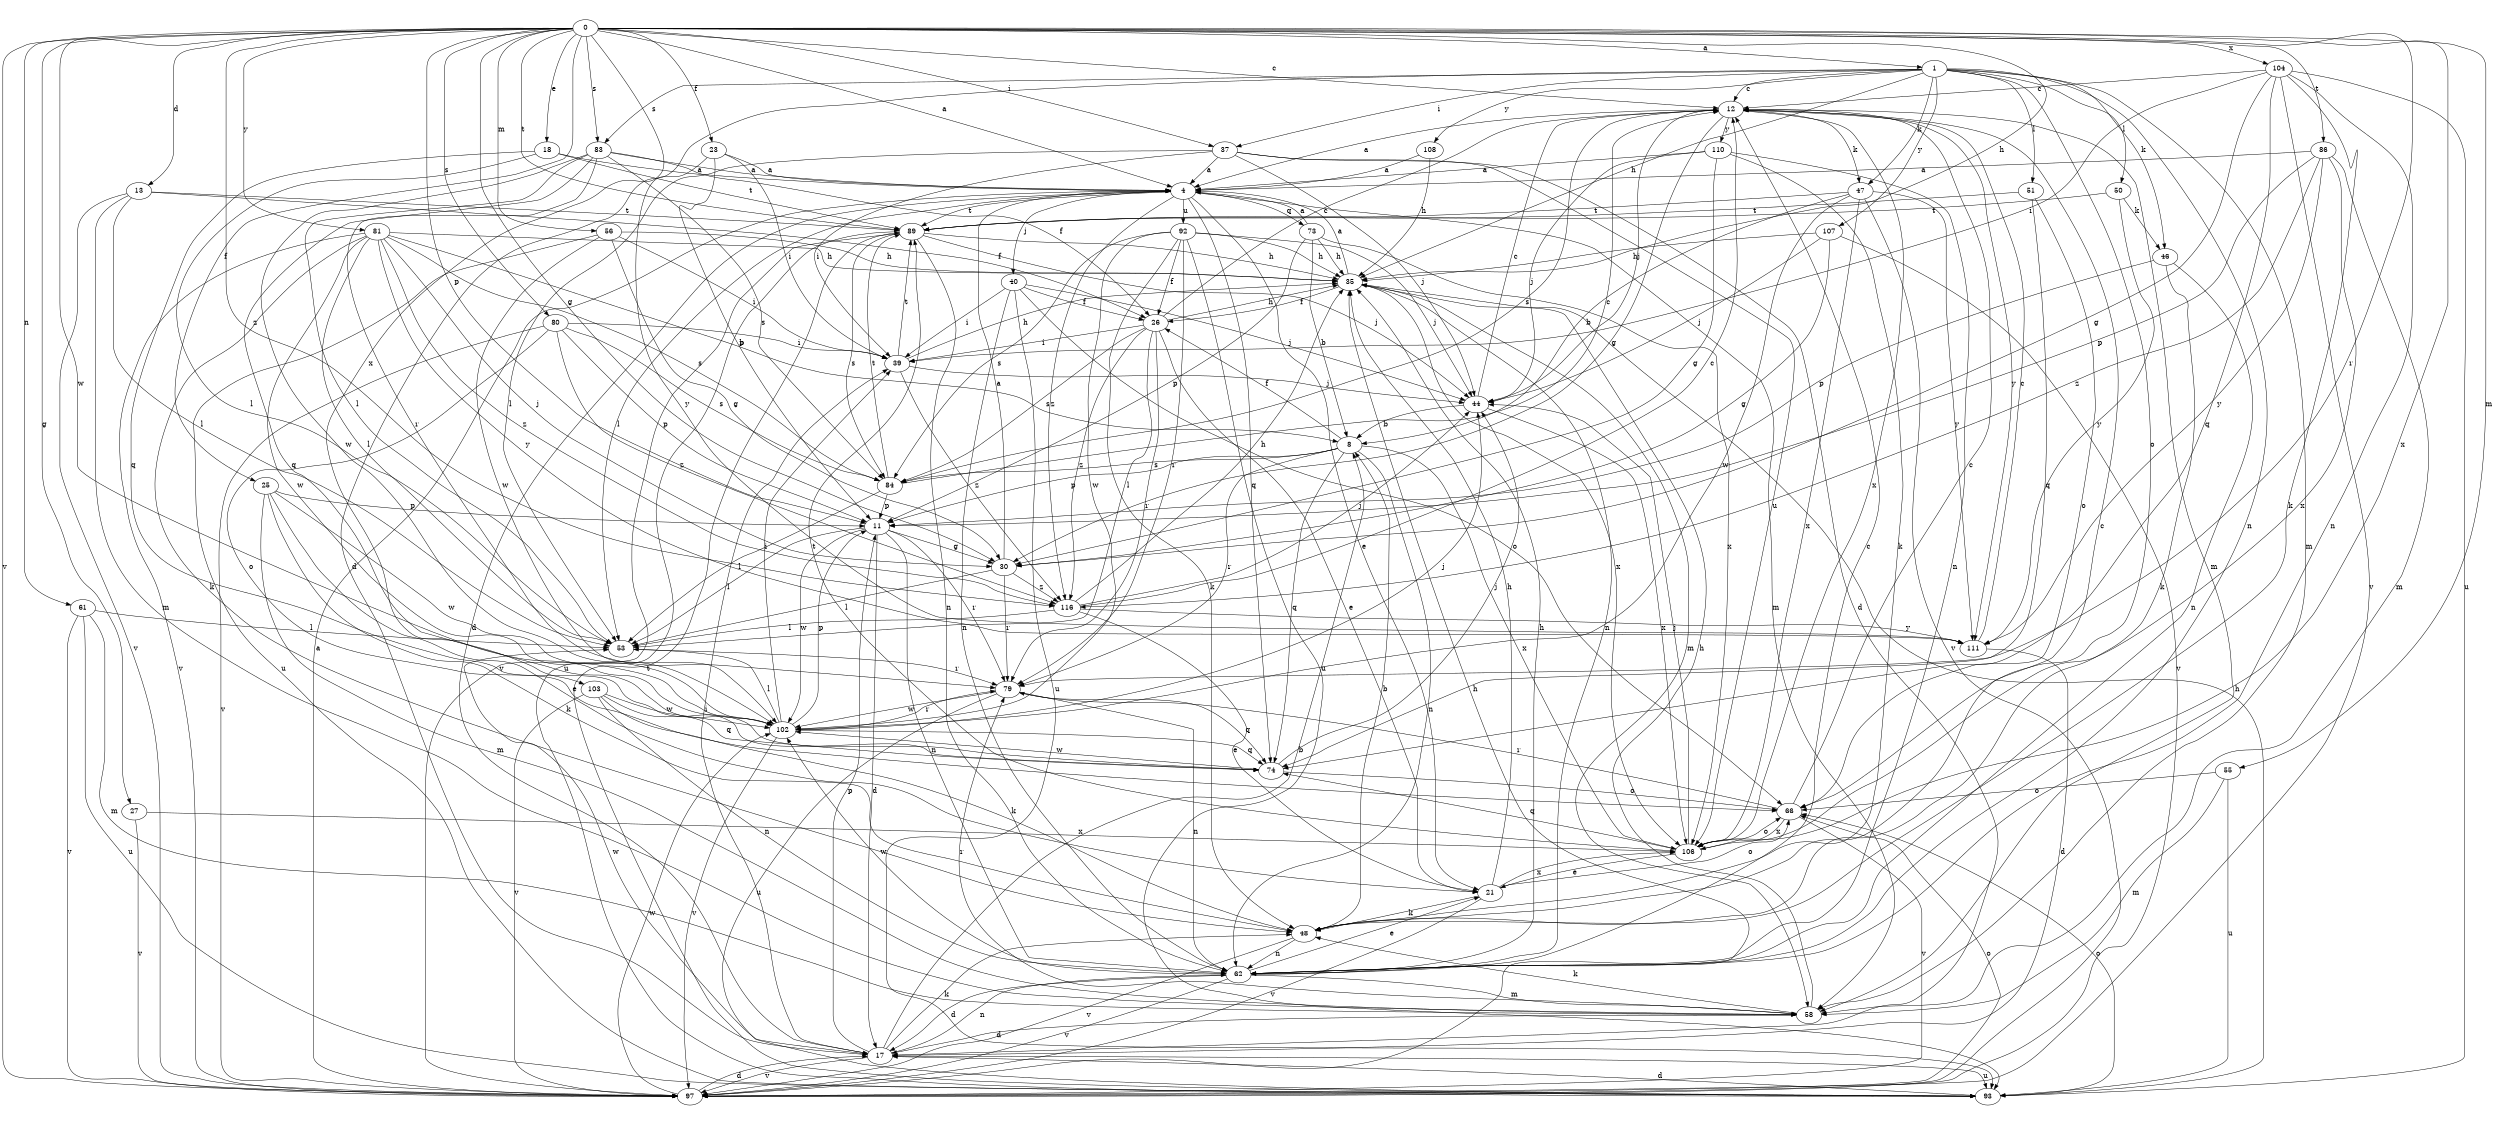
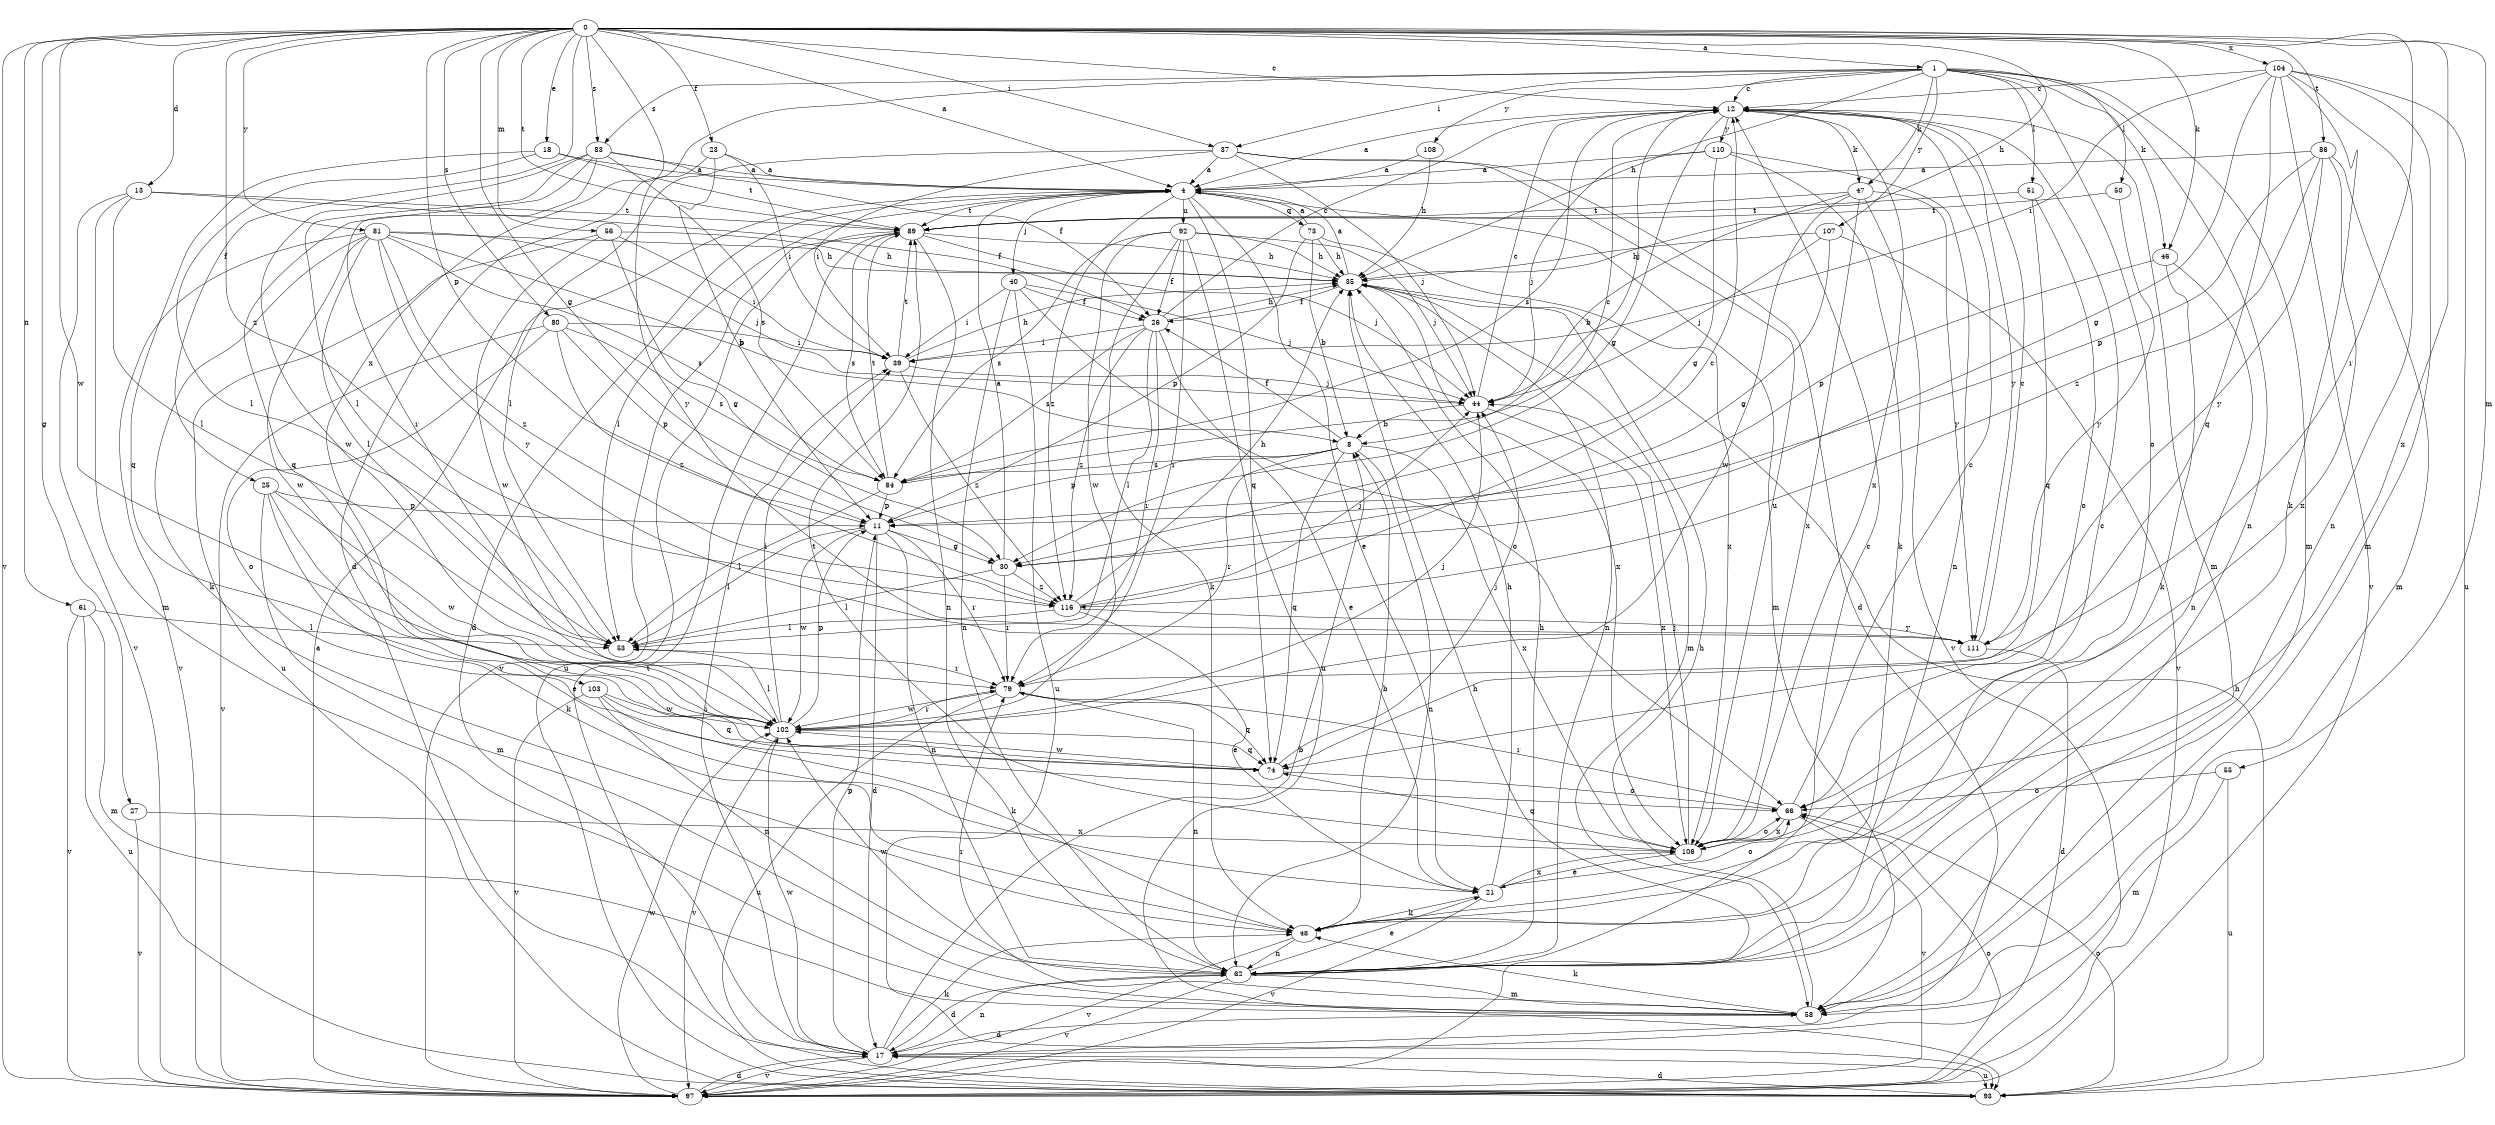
edge "50" -> "46": now "0" -> "46"
edge "81" -> "30": now "81" -> "44"
edge "104" -> "58": added, label "m"
edge "17" -> "53": now "17" -> "102"
